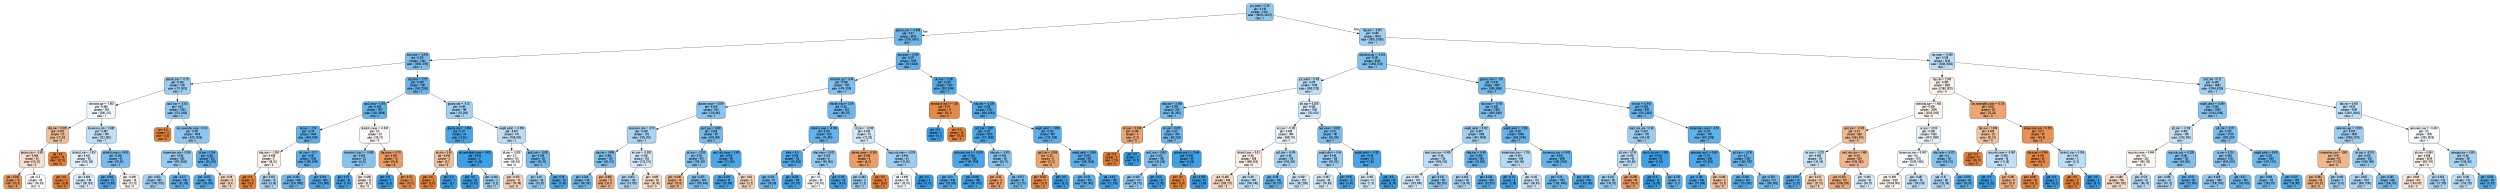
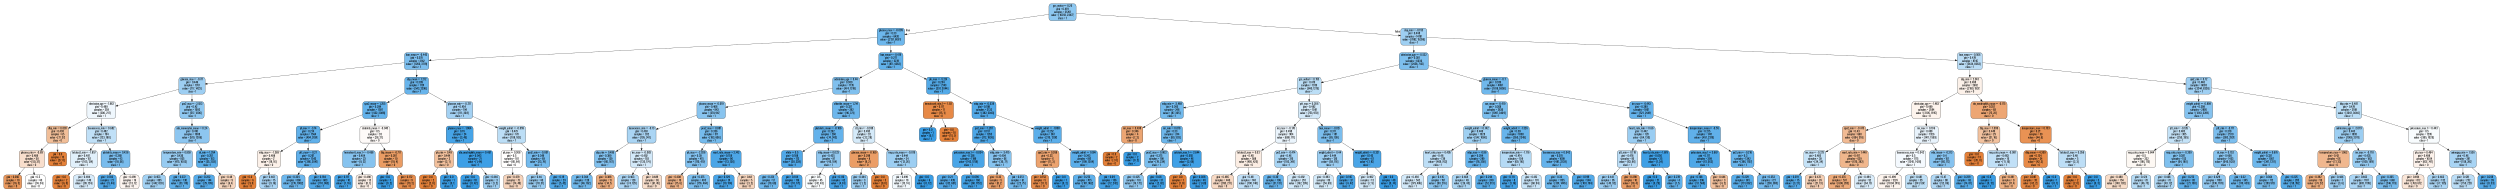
node "gini = 0.0 samples = 4 value = [7, 0] class = 0": removed
